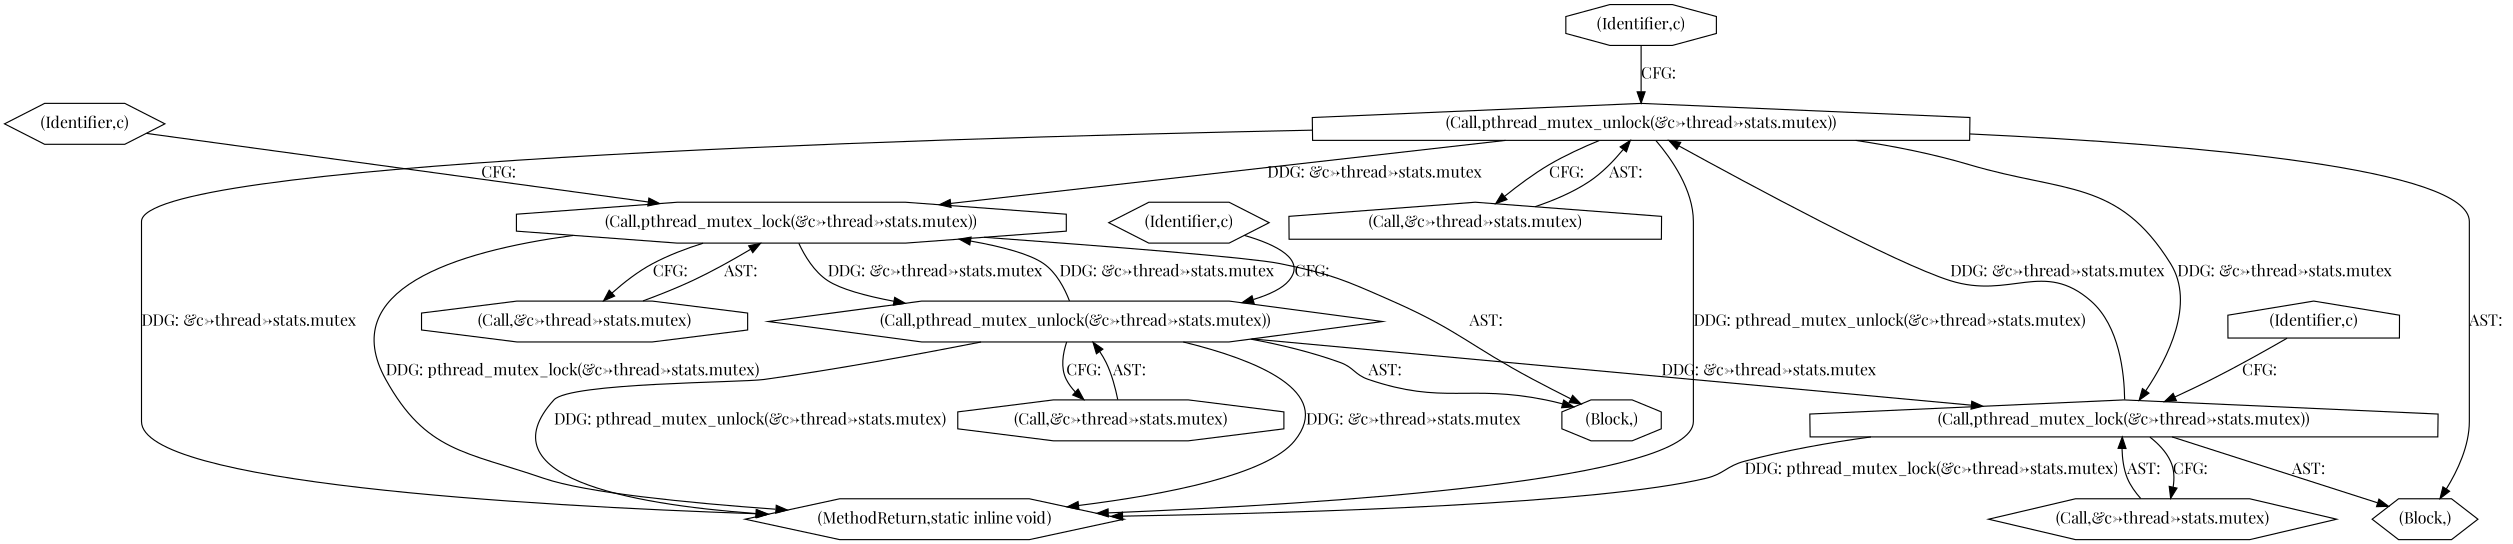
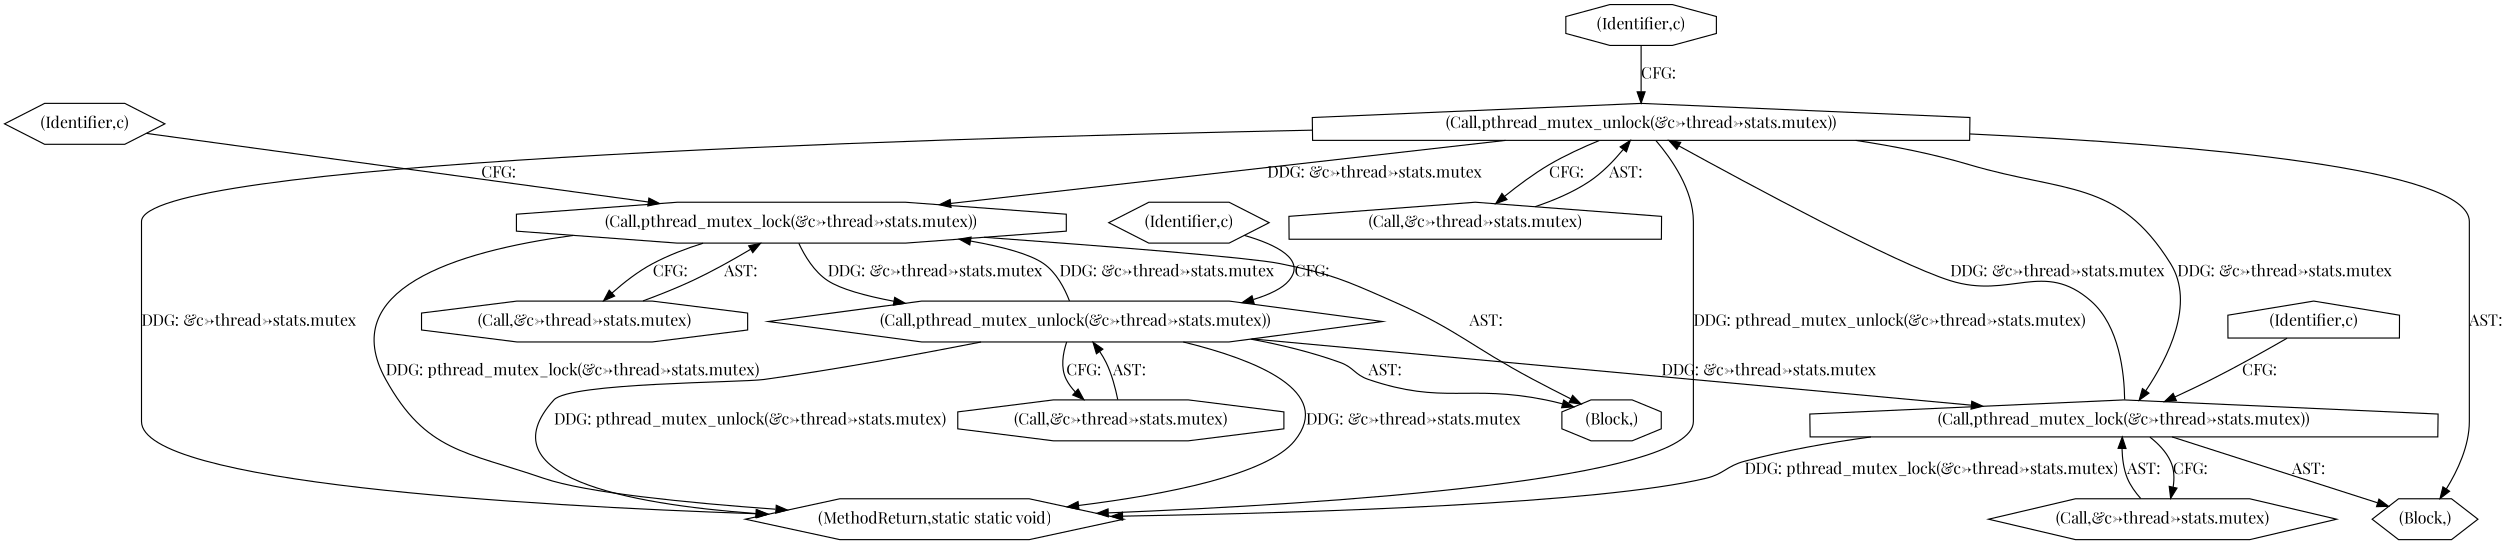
node "(MethodReturn,static inline void)": label "(MethodReturn,static inline void)" -> "(MethodReturn,static static void)"
